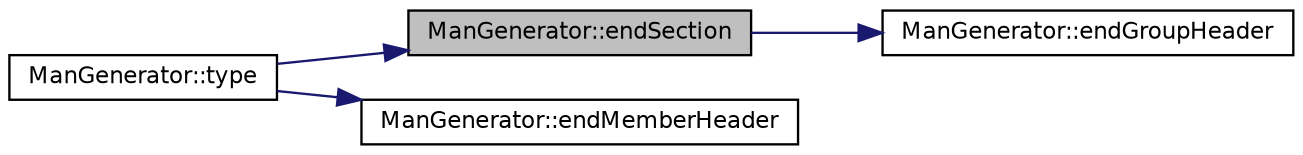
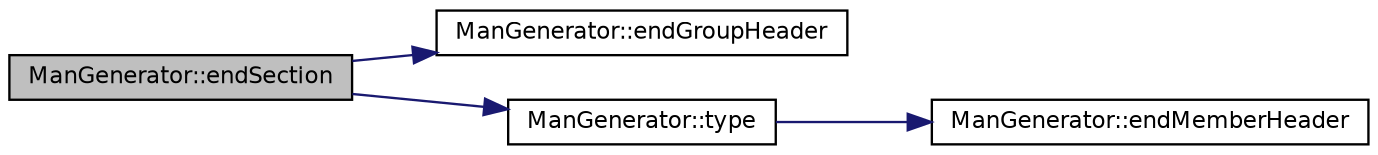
edge "ManGenerator::type" -> "ManGenerator::endSection": reversed
